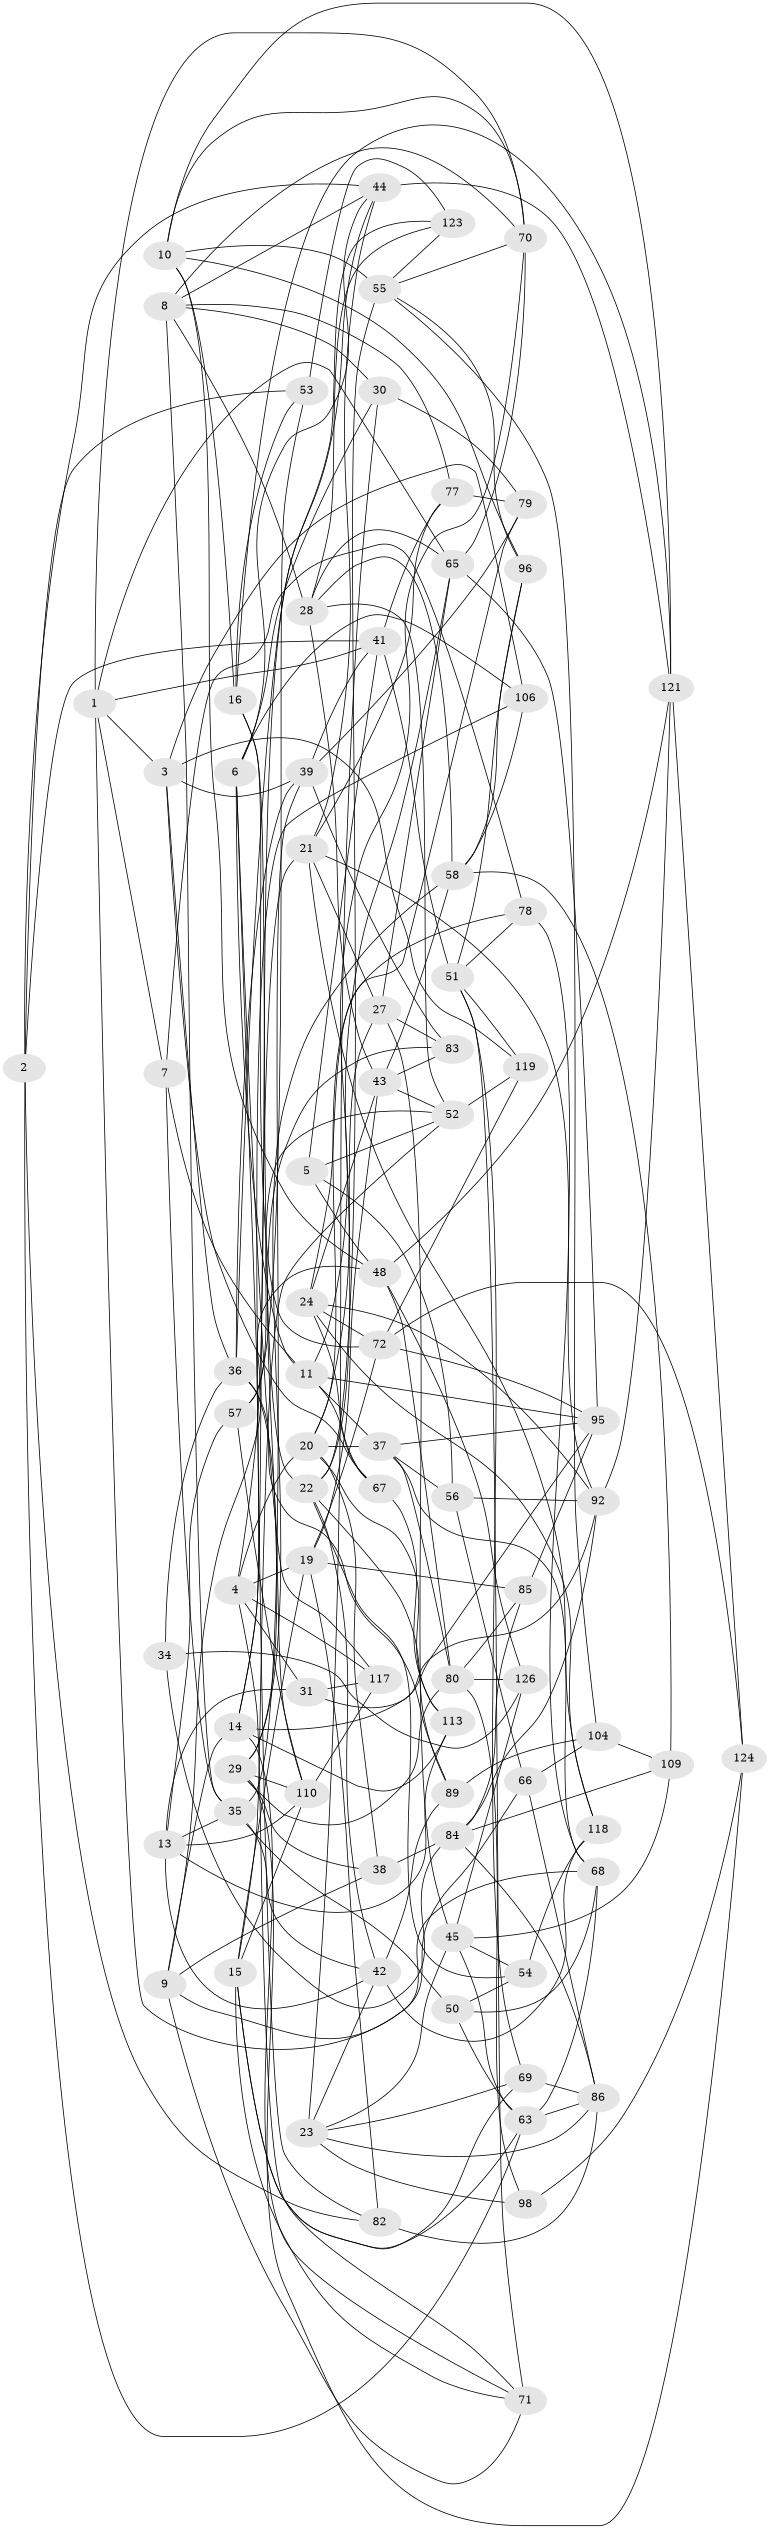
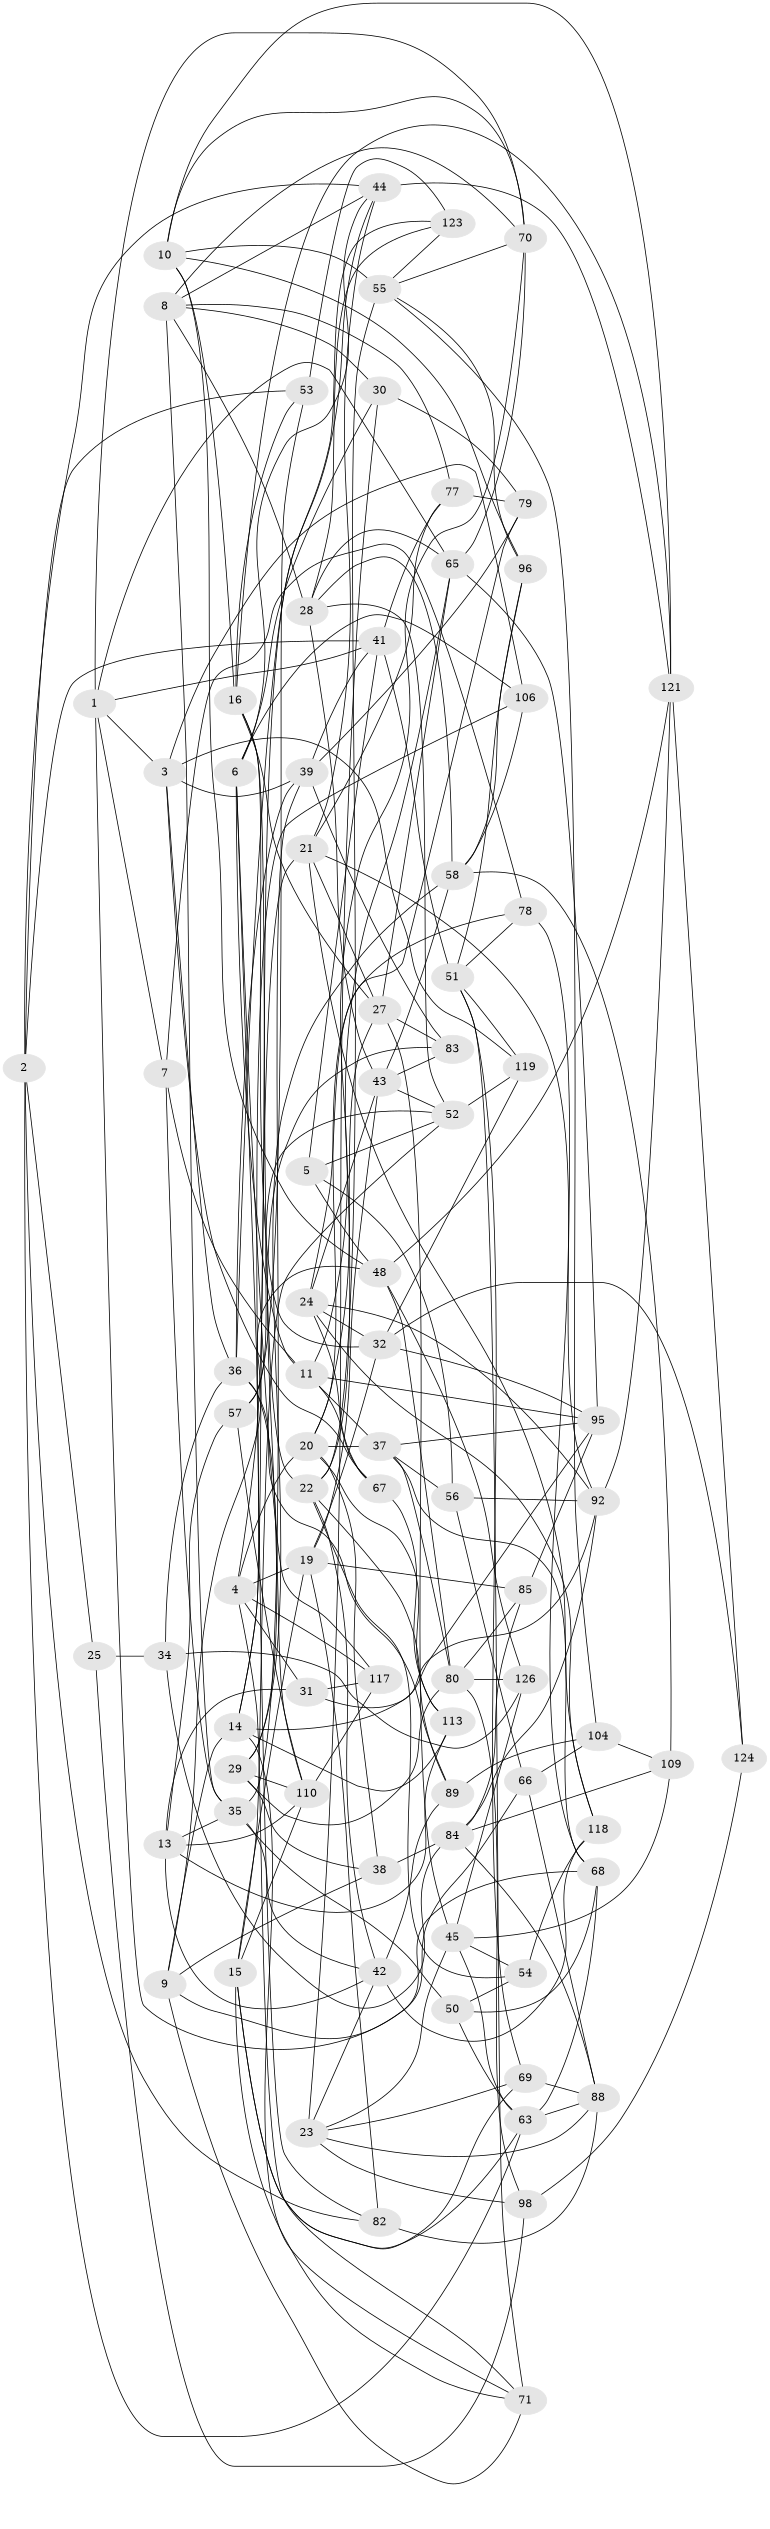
edge "16" -- "27": added
node "72": label "72" -> "32"
node "25": added
node "86": label "86" -> "88"
edge "124" -- "29": removed
